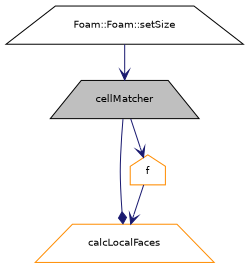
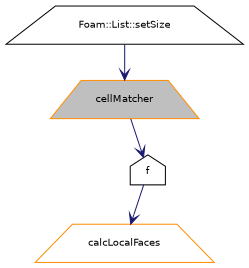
node "Foam::Foam::setSize": label "Foam::Foam::setSize" -> "Foam::List::setSize"
node "cellMatcher": color black -> darkorange
edge "cellMatcher" -> "calcLocalFaces": removed
node "f": color darkorange -> black
